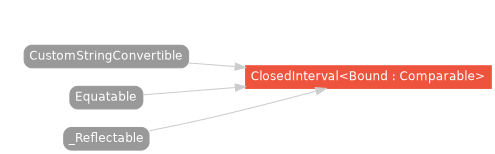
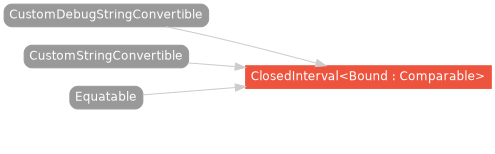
node "CustomDebugStringConvertible": added
node "_Reflectable": removed
